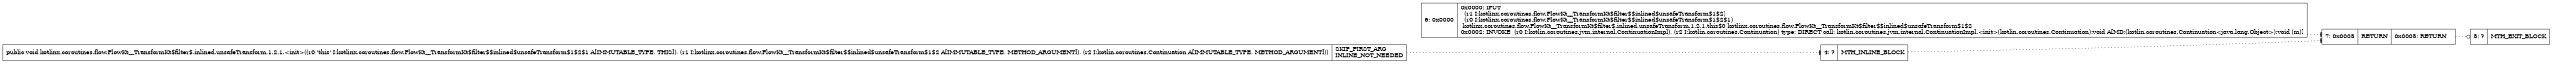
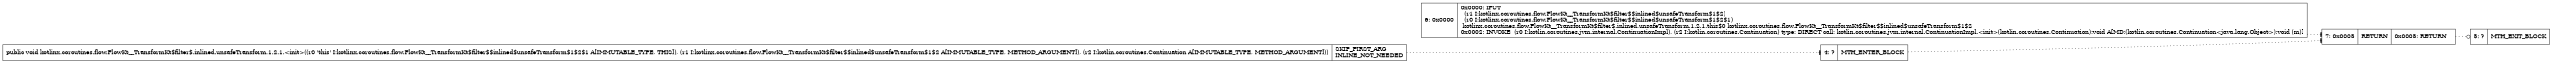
node "4: ?": text "MTH_INLINE_BLOCK" -> "MTH_ENTER_BLOCK"
